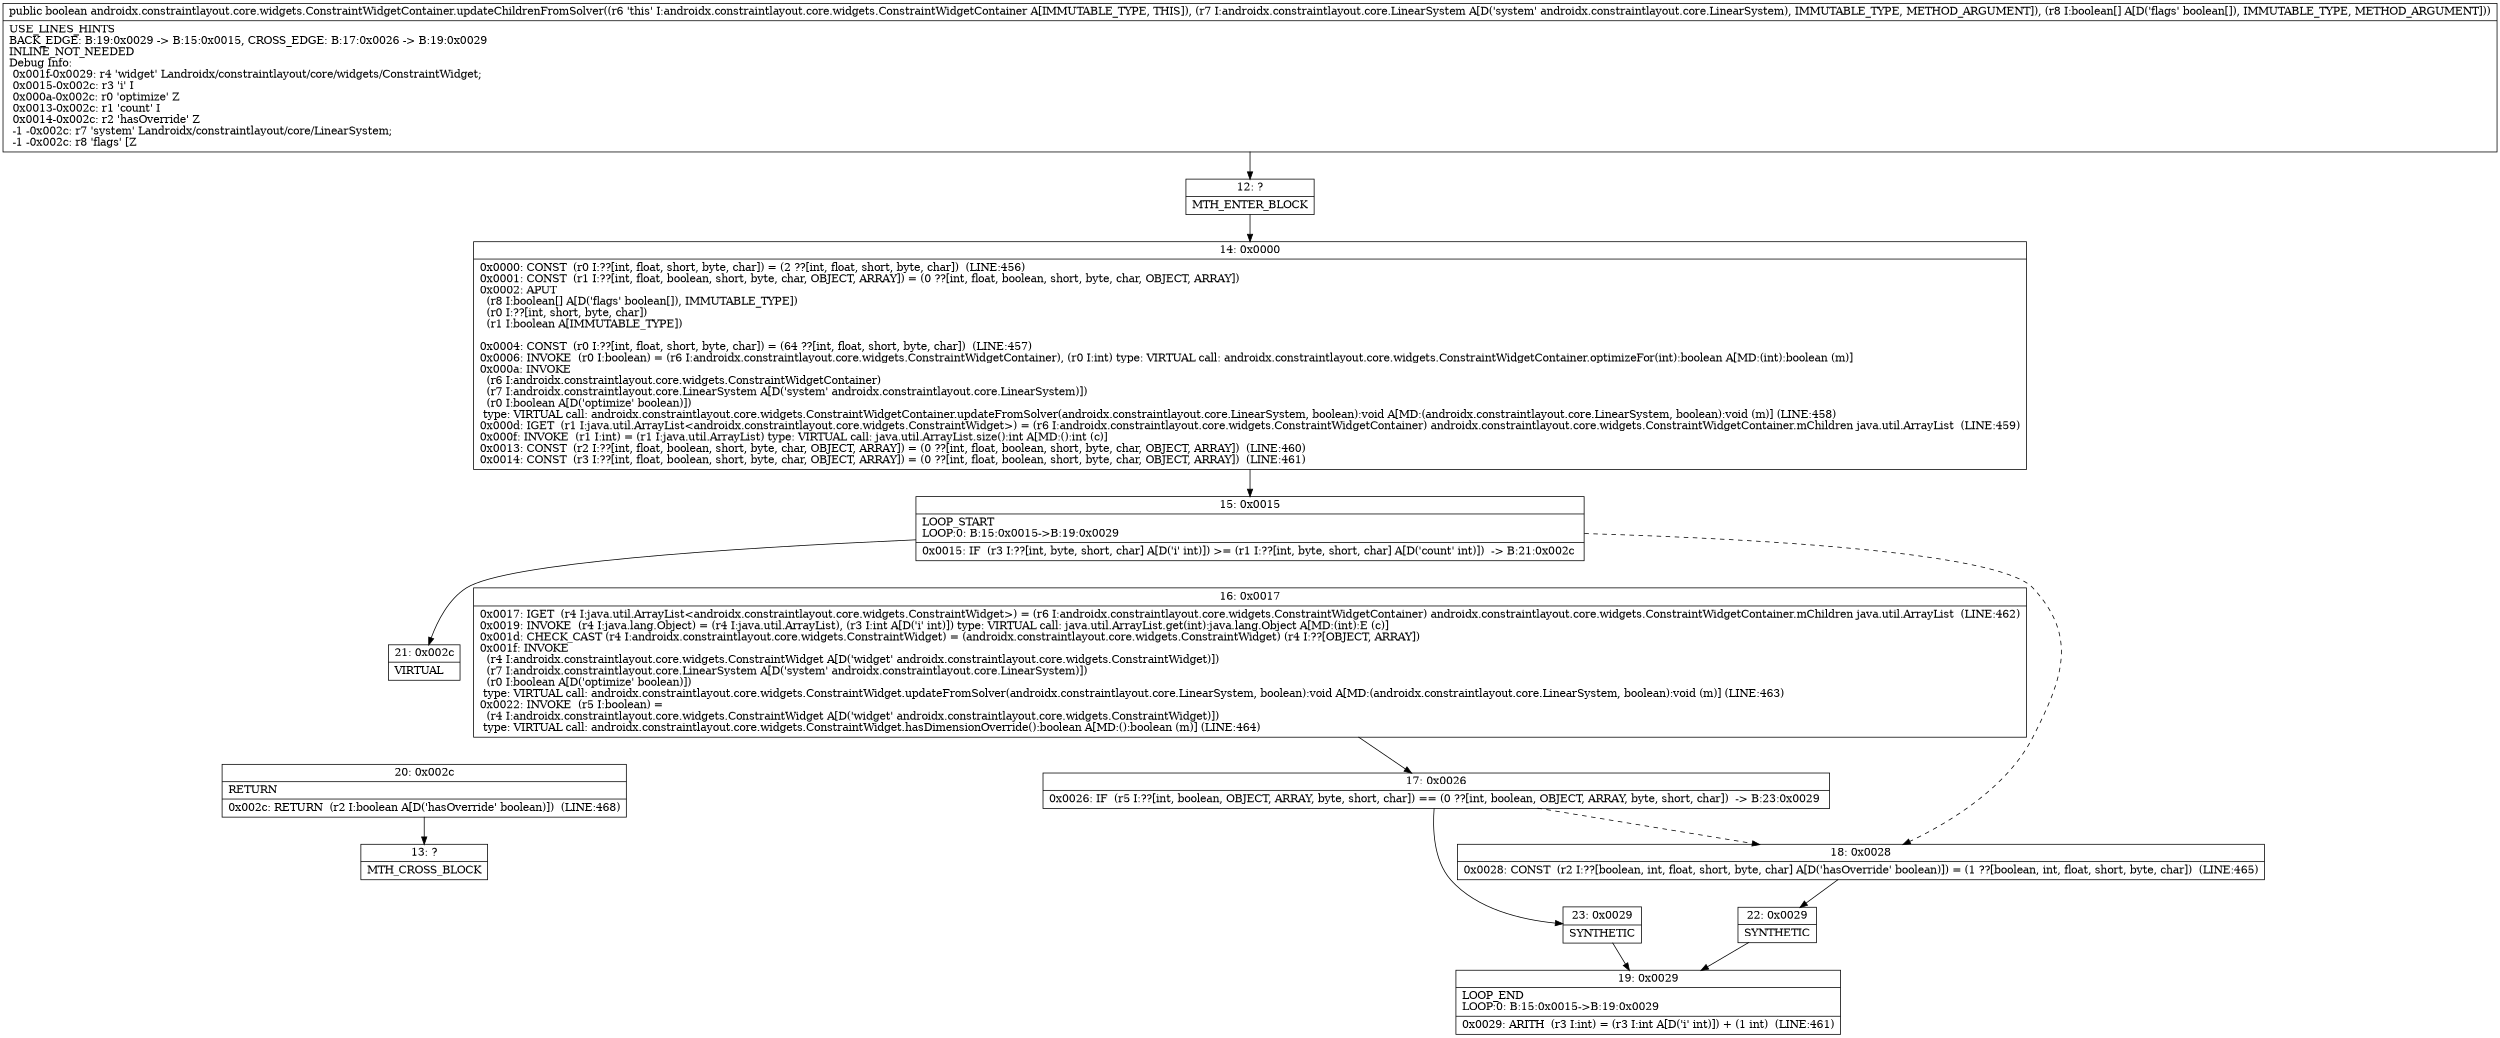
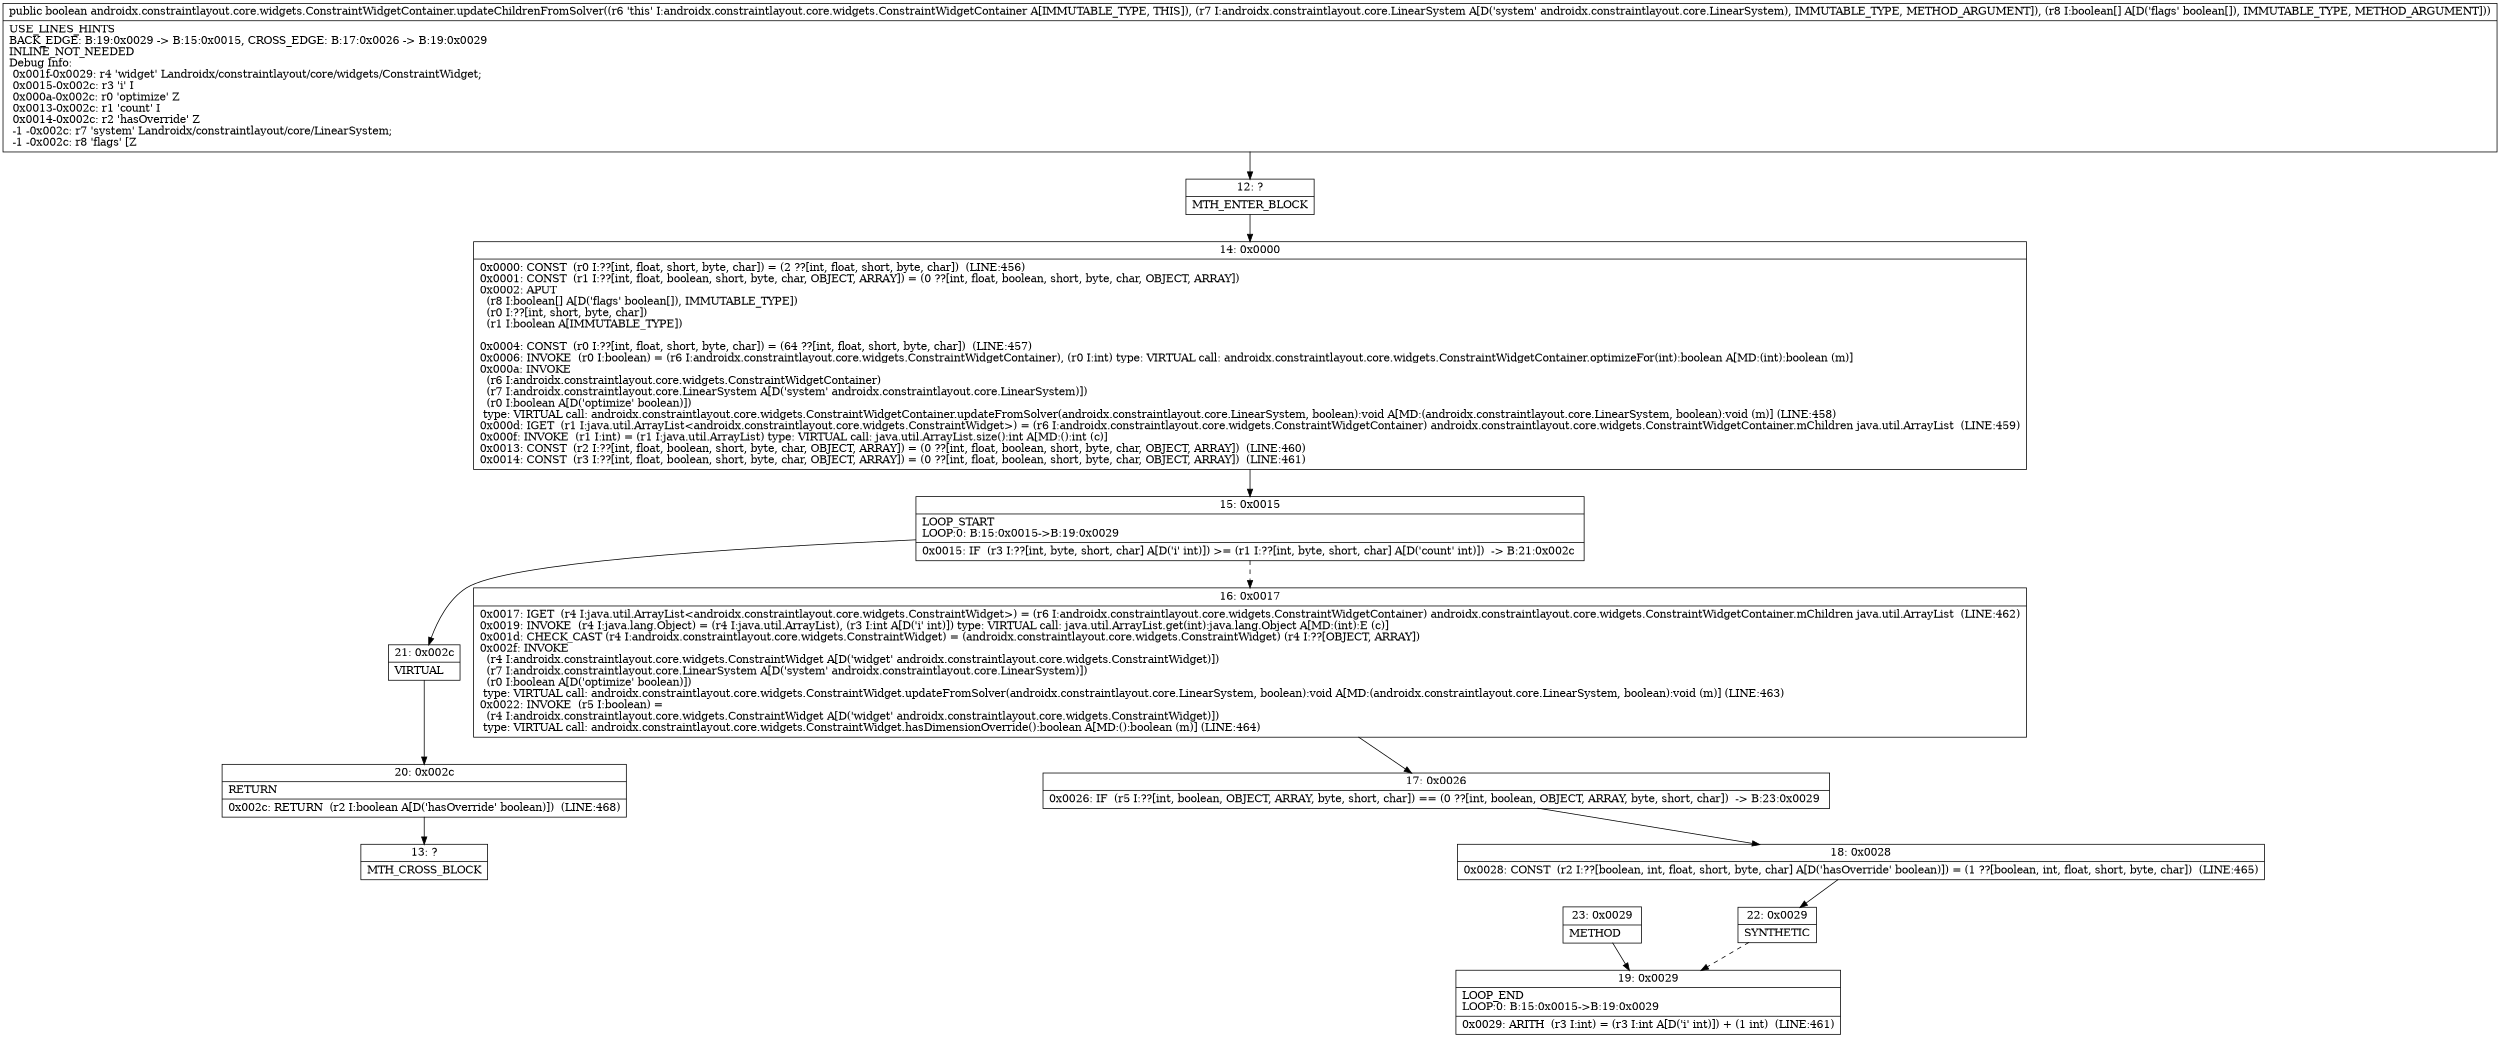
edge "15: 0x0015" -> "18: 0x0028": now "15: 0x0015" -> "16: 0x0017"
node "16: 0x0017": text "0x001f: INVOKE" -> "0x002f: INVOKE"
edge "21: 0x002c" -> "20: 0x002c": added
edge "17: 0x0026" -> "18: 0x0028": style dashed -> solid
edge "17: 0x0026" -> "23: 0x0029": removed
node "23: 0x0029": text "SYNTHETIC" -> "METHOD"
edge "22: 0x0029" -> "19: 0x0029": style solid -> dashed
